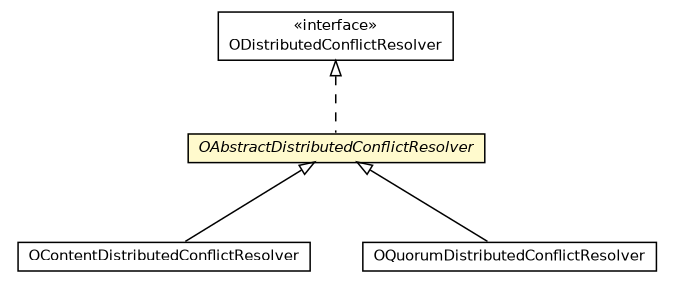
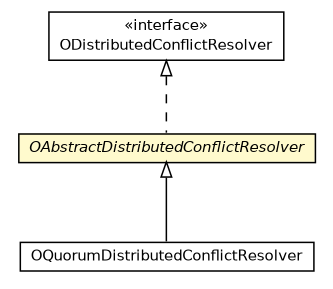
node "OContentDistributedConflictResolver": removed
